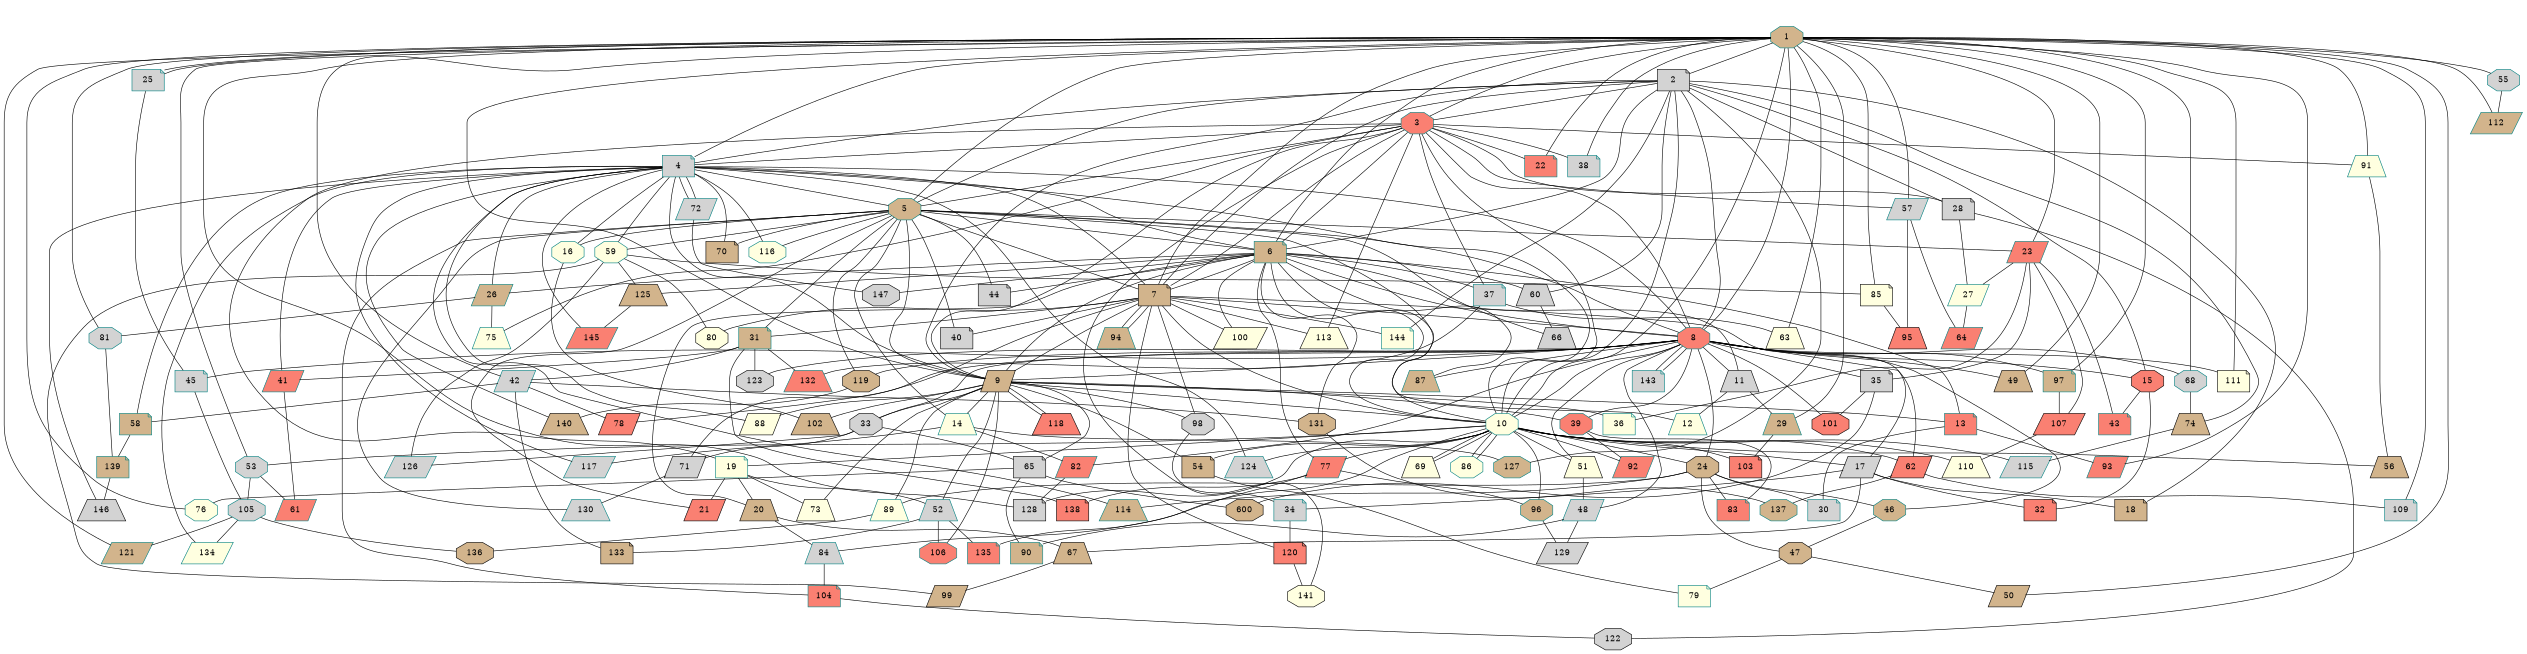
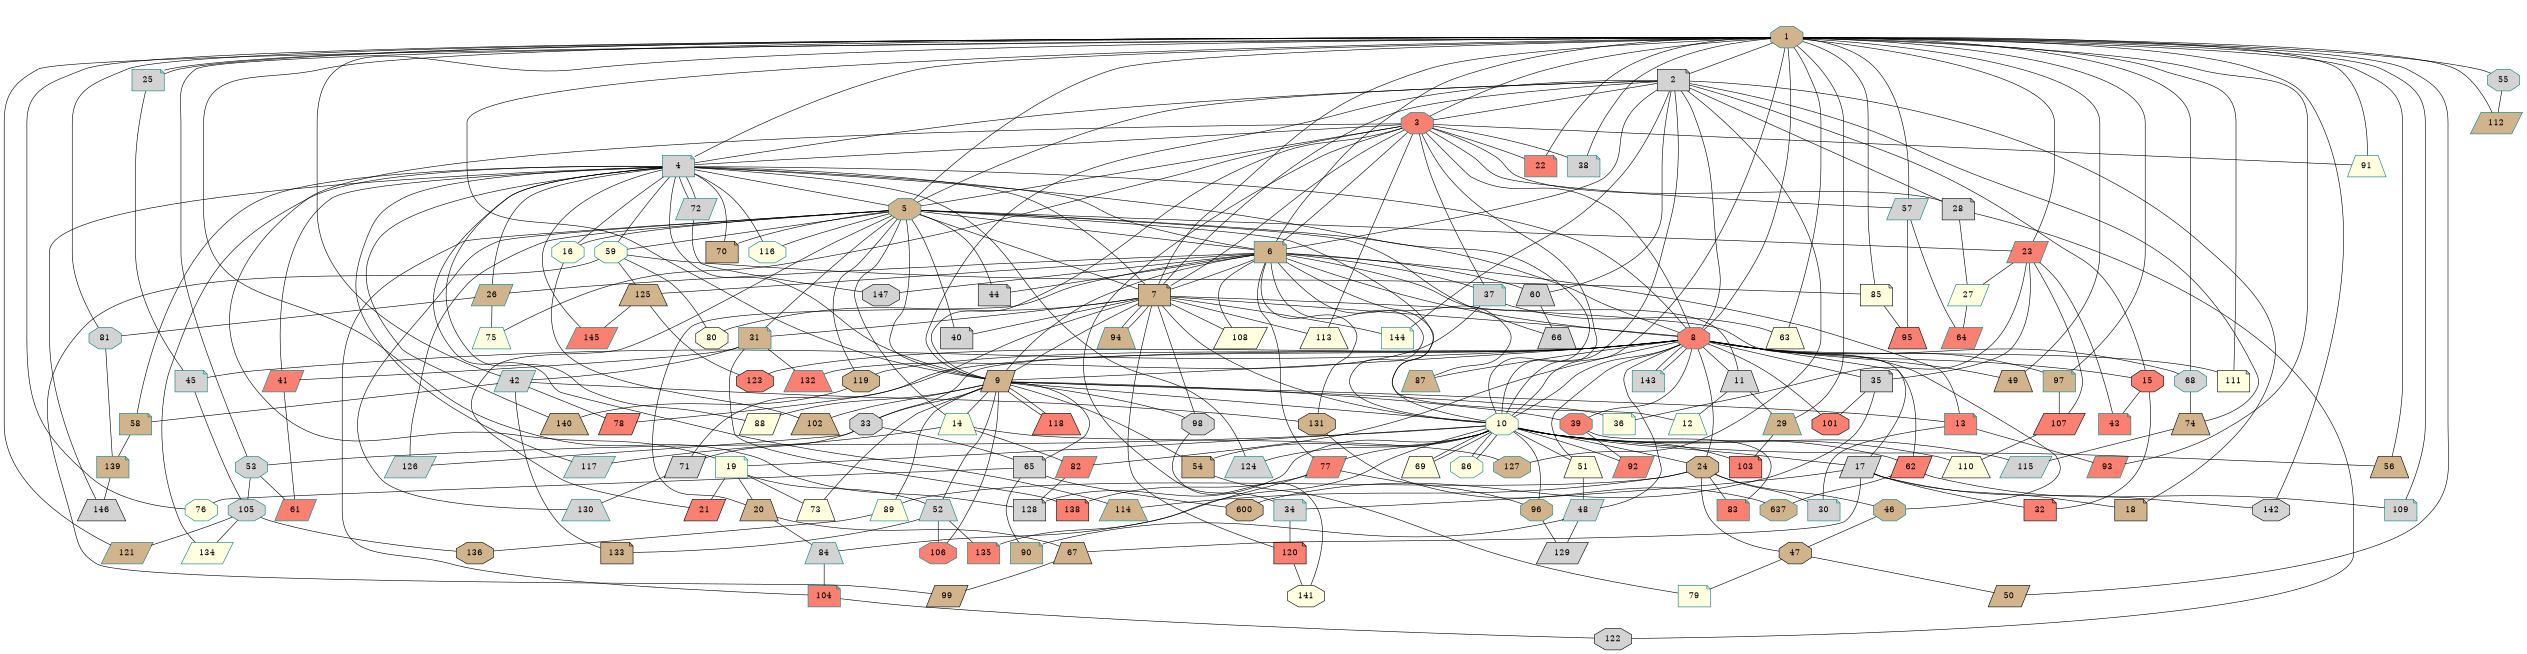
edge "91" -- "56": now "1" -- "56"
node "100": label "100" -> "108"
edge "59" -- "126": now "5" -- "126"
edge "31" -- "123": now "125" -- "123"
node "123": fillcolor lightgrey -> salmon
node "137": label "137" -> "637"
node "142": added
